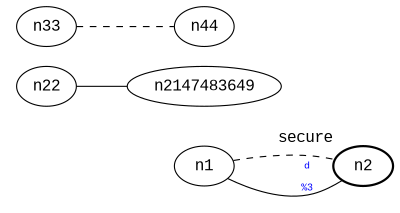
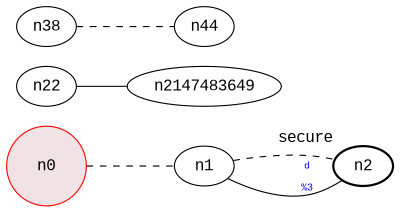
node "n33": label "n33" -> "n38"
node "n0": added
